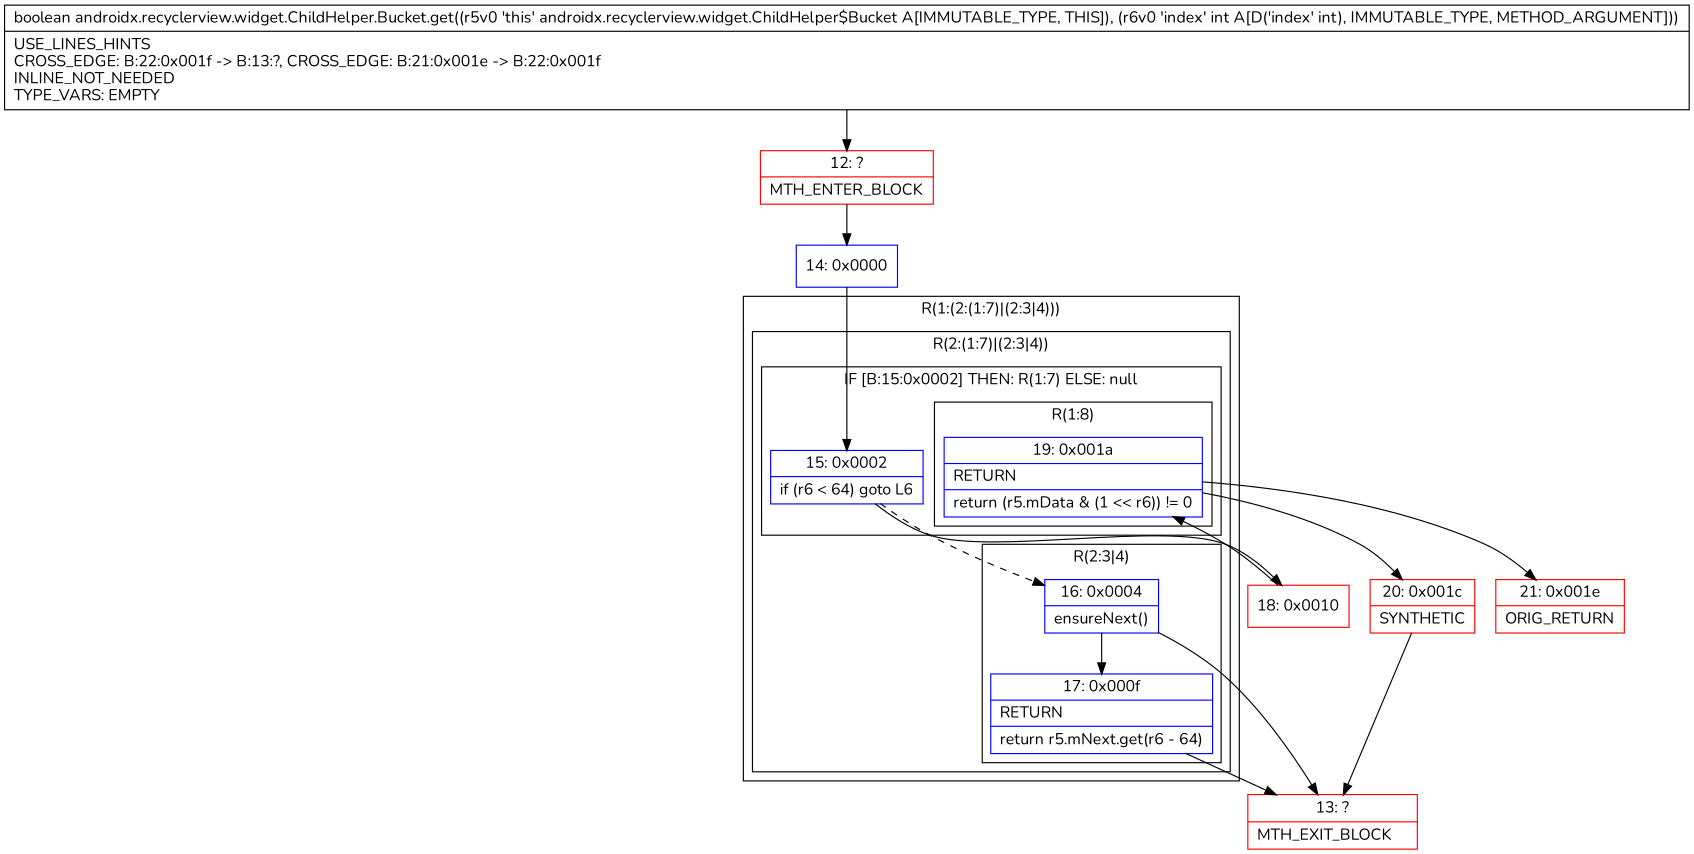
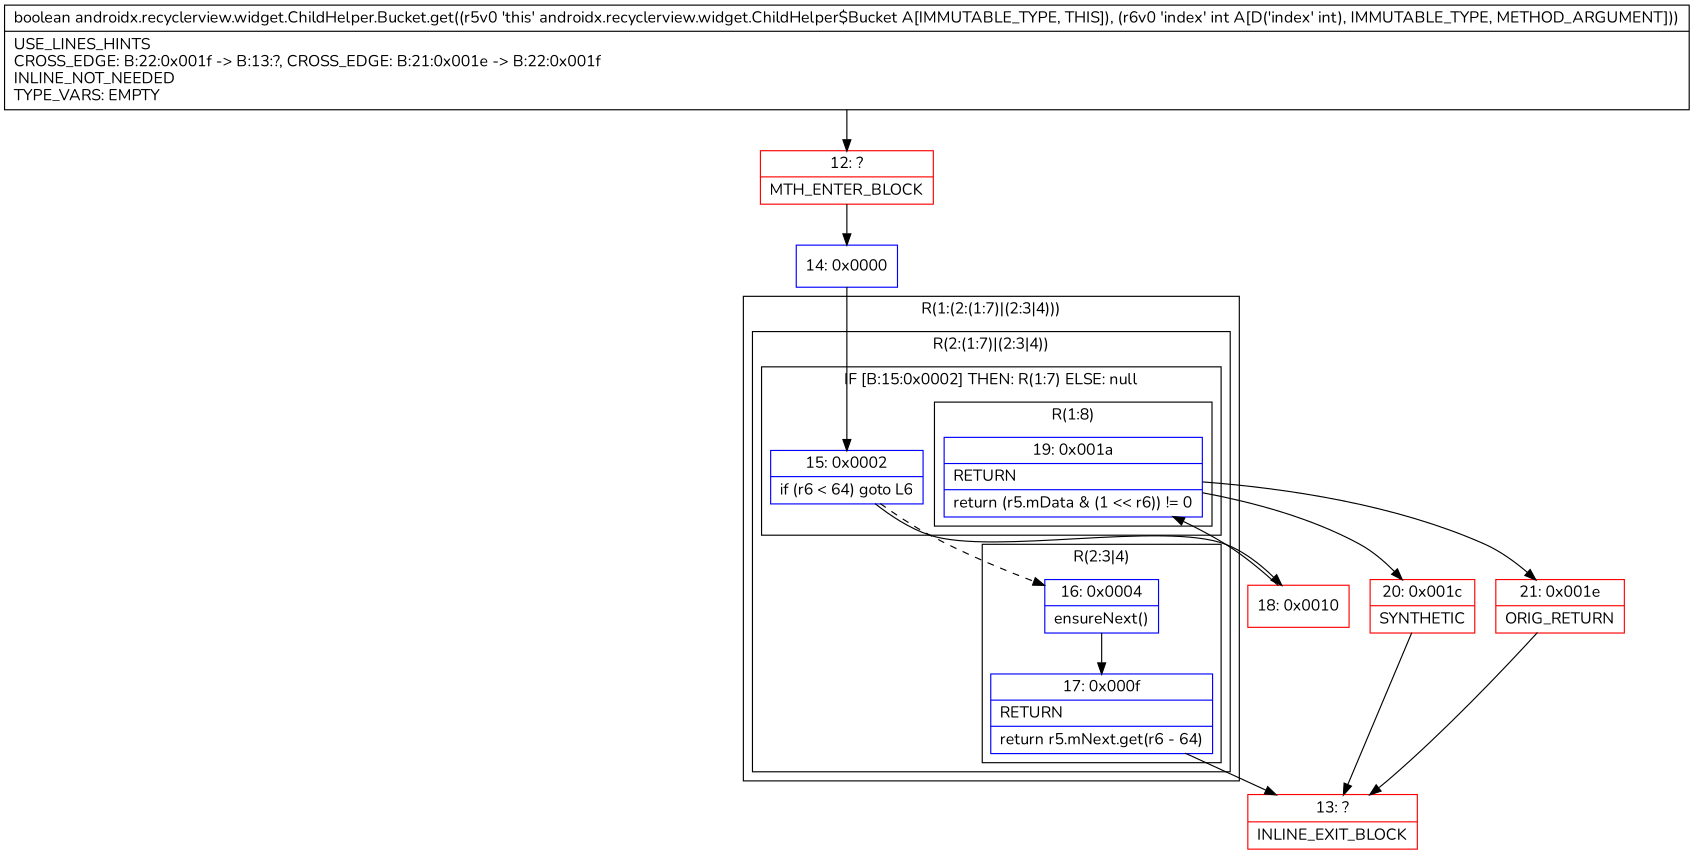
edge "16: 0x0004" -> "13: ?": now "21: 0x001e" -> "13: ?"
node "13: ?": text "MTH_EXIT_BLOCK" -> "INLINE_EXIT_BLOCK"
